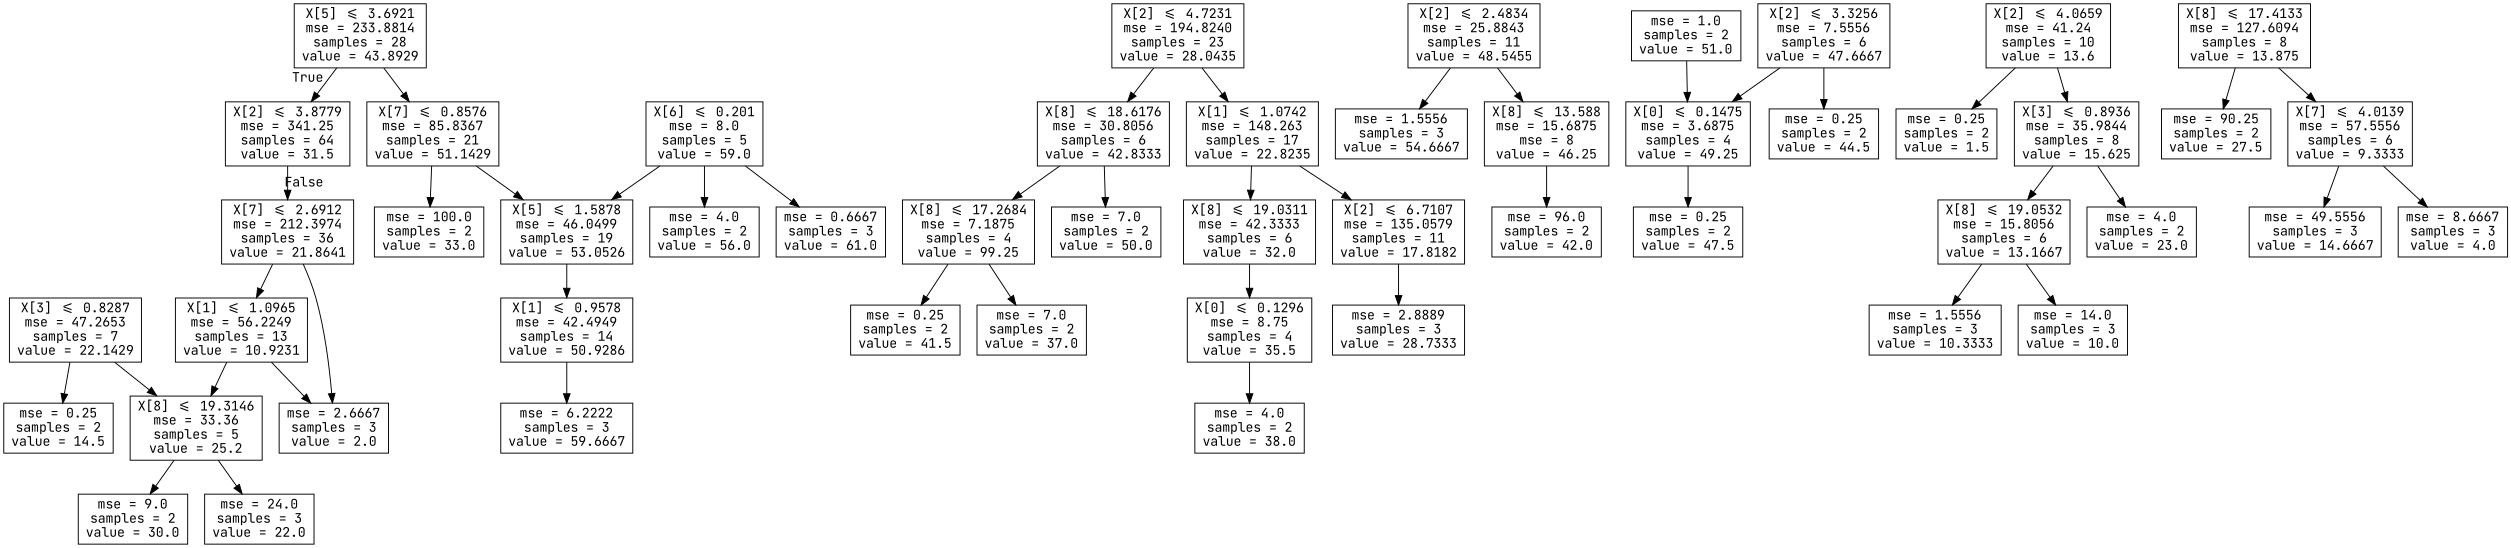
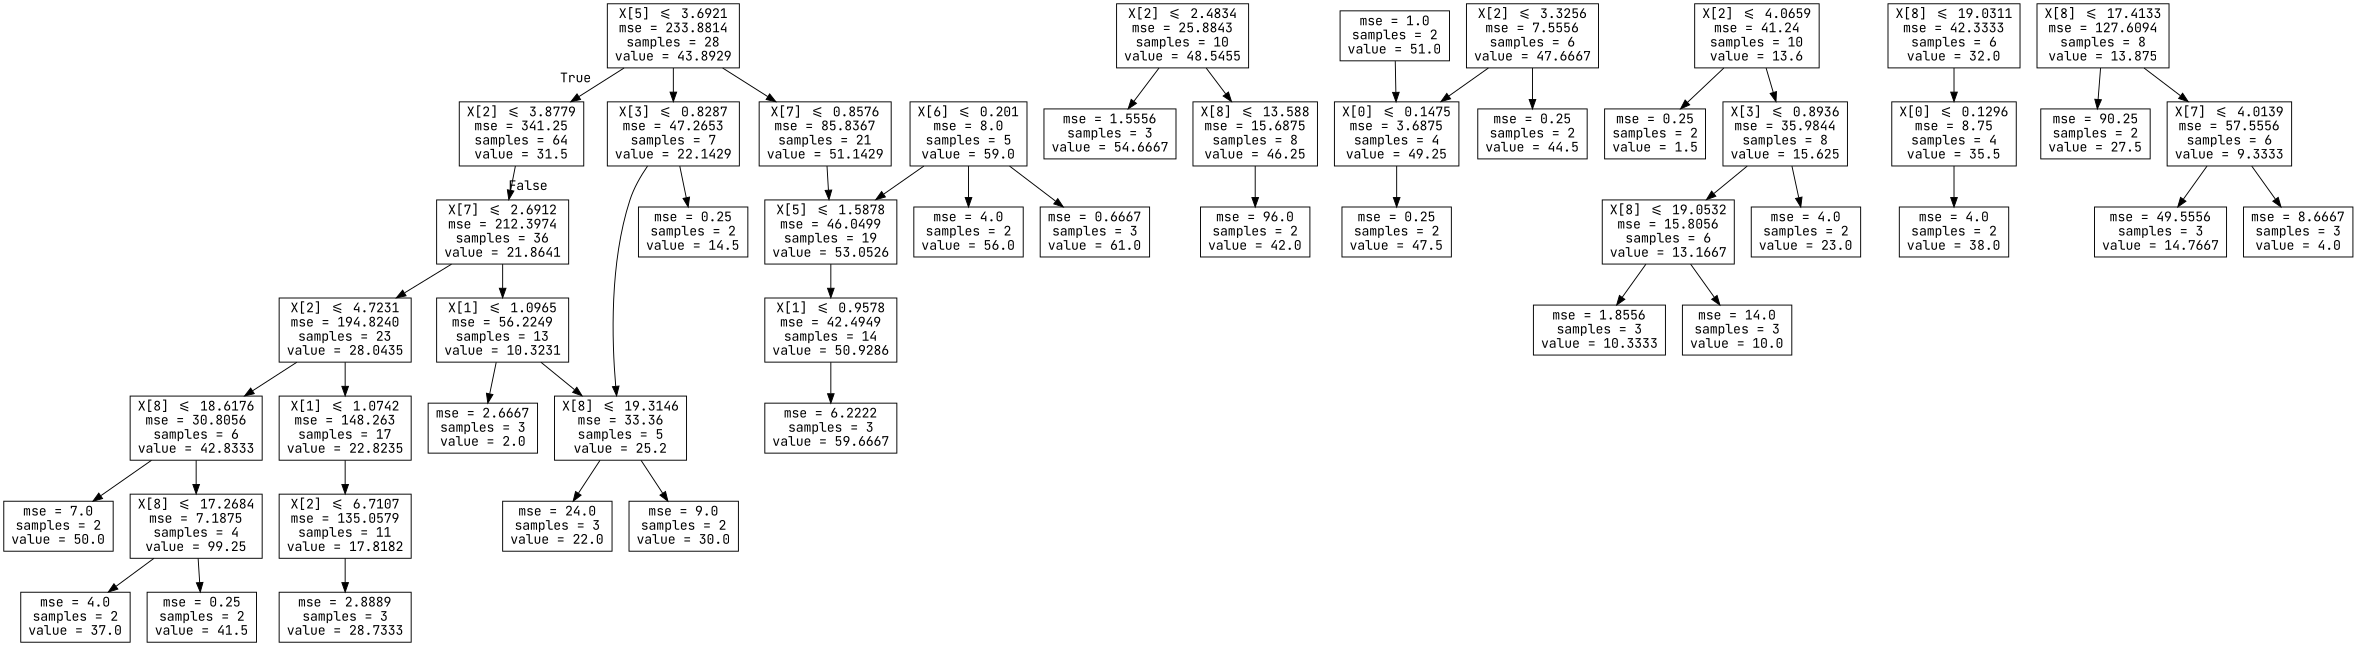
node "X[2] <= 2.4834 mse = 25.8843 samples = 11 value = 48.5455": label "X[2] <= 2.4834 mse = 25.8843 samples = 11 value = 48.5455" -> "X[2] <= 2.4834 mse = 25.8843 samples = 10 value = 48.5455"
edge "X[5] <= 3.6921 mse = 233.8814 samples = 28 value = 43.8929" -> "X[3] <= 0.8287 mse = 47.2653 samples = 7 value = 22.1429": added
node "X[8] <= 13.588 mse = 15.6875 mse = 8 value = 46.25": label "X[8] <= 13.588 mse = 15.6875 mse = 8 value = 46.25" -> "X[8] <= 13.588 mse = 15.6875 samples = 8 value = 46.25"
edge "X[1] <= 1.0742 mse = 148.263 samples = 17 value = 22.8235" -> "X[8] <= 19.0311 mse = 42.3333 samples = 6 value = 32.0": removed
node "mse = 100.0 samples = 2 value = 33.0": removed
node "mse = 49.5556 samples = 3 value = 14.6667": label "mse = 49.5556 samples = 3 value = 14.6667" -> "mse = 49.5556 samples = 3 value = 14.7667"
edge "X[7] <= 2.6912 mse = 212.3974 samples = 36 value = 21.8641" -> "mse = 2.6667 samples = 3 value = 2.0": now "X[7] <= 2.6912 mse = 212.3974 samples = 36 value = 21.8641" -> "X[2] <= 4.7231 mse = 194.8240 samples = 23 value = 28.0435"
node "X[1] <= 1.0965 mse = 56.2249 samples = 13 value = 10.9231": label "X[1] <= 1.0965 mse = 56.2249 samples = 13 value = 10.9231" -> "X[1] <= 1.0965 mse = 56.2249 samples = 13 value = 10.3231"
node "mse = 7.0 samples = 2 value = 37.0": label "mse = 7.0 samples = 2 value = 37.0" -> "mse = 4.0 samples = 2 value = 37.0"
node "mse = 1.5556 samples = 3 value = 10.3333": label "mse = 1.5556 samples = 3 value = 10.3333" -> "mse = 1.8556 samples = 3 value = 10.3333"
